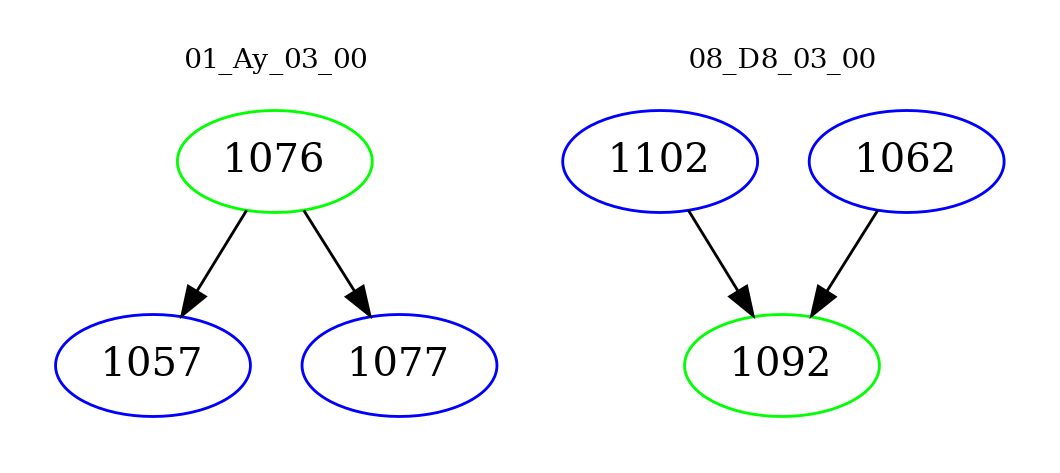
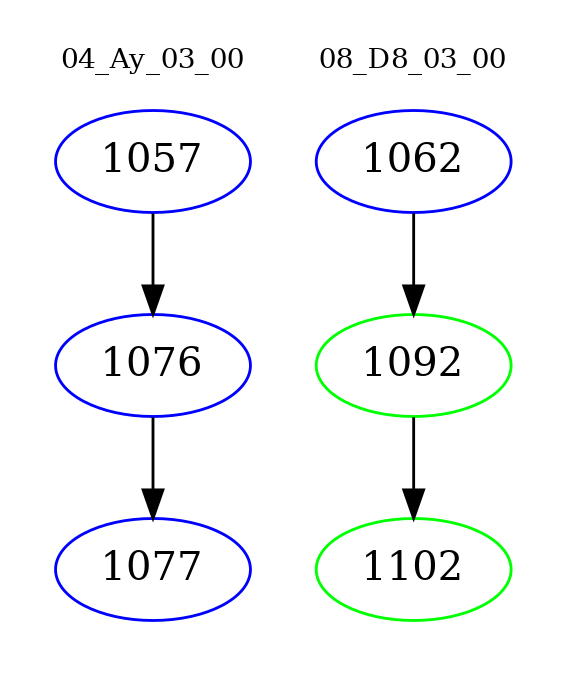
cluster "01_Ay_03_00": label "01_Ay_03_00" -> "04_Ay_03_00"
node "1076": color green -> blue
node "1102": color blue -> green
edge "1076" -> "1057": reversed
edge "1102" -> "1092": reversed
